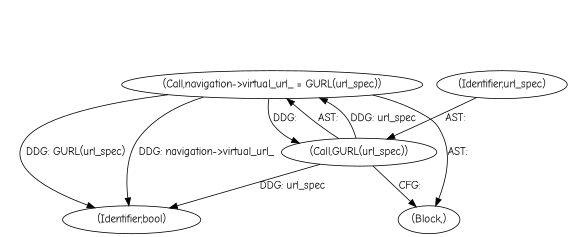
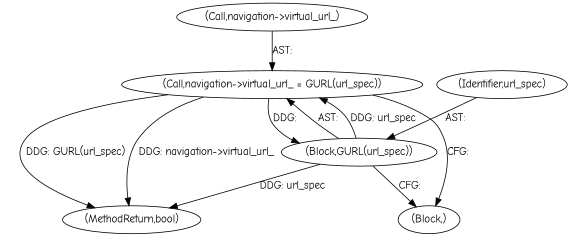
node "(Call,navigation->virtual_url_)": added
node "(Call,GURL(url_spec))": label "(Call,GURL(url_spec))" -> "(Block,GURL(url_spec))"
edge "(Call,navigation->virtual_url_ = GURL(url_spec))" -> "(Block,)": label "AST: " -> "CFG: "
node "(Identifier,bool)": label "(Identifier,bool)" -> "(MethodReturn,bool)"
